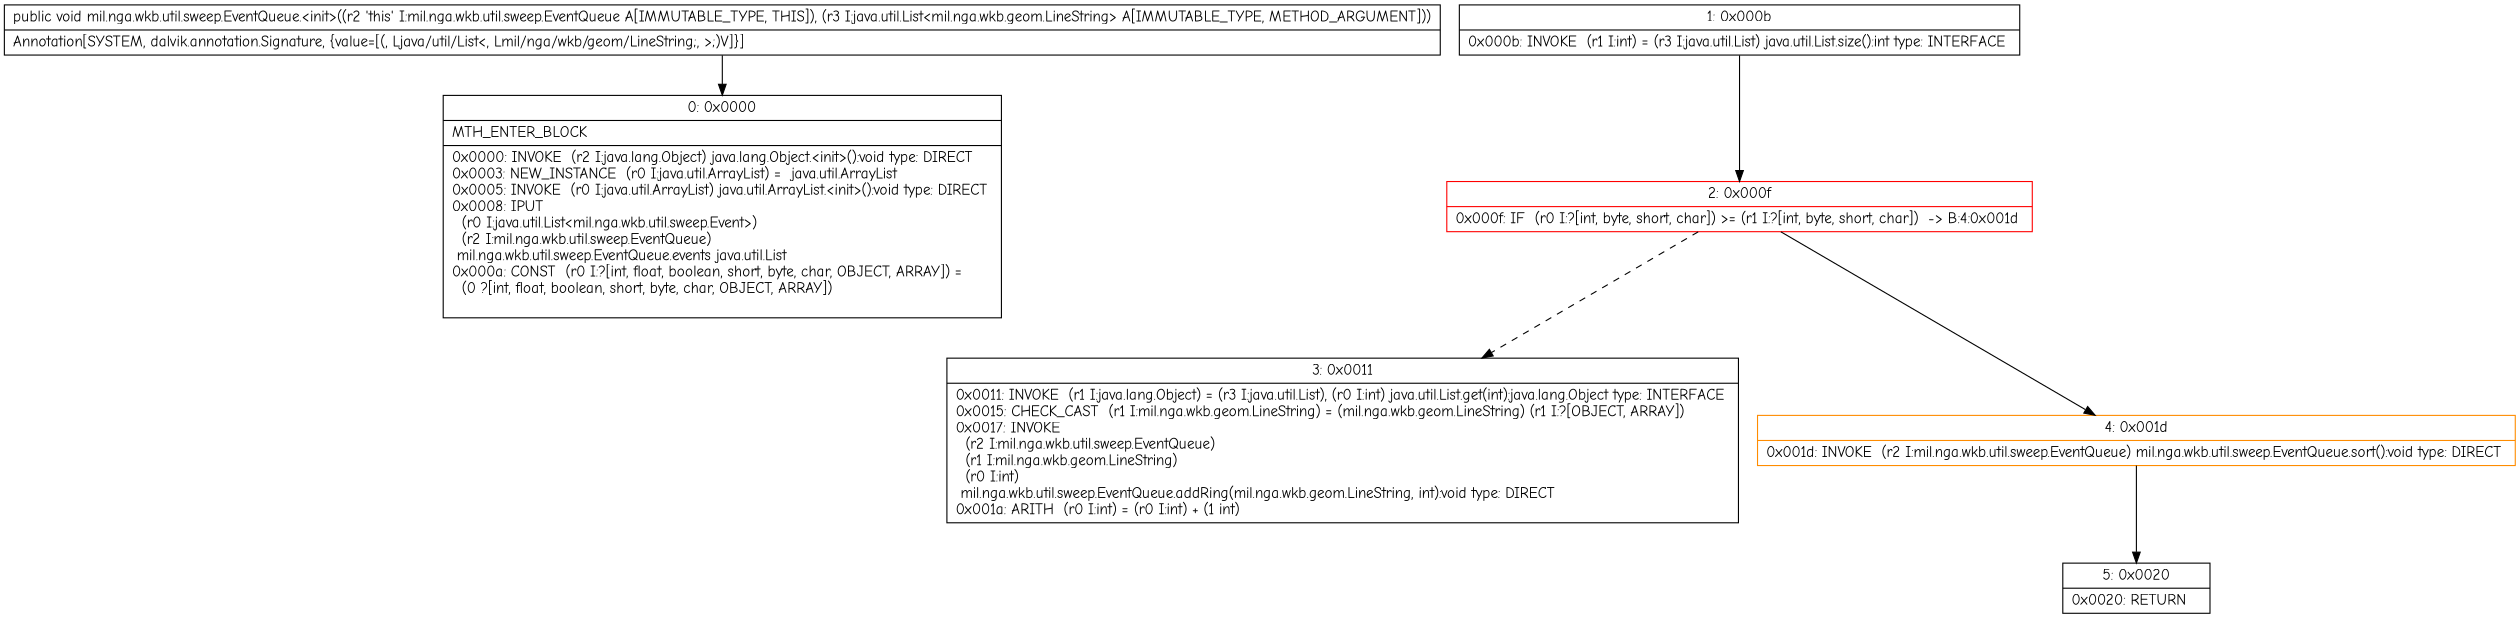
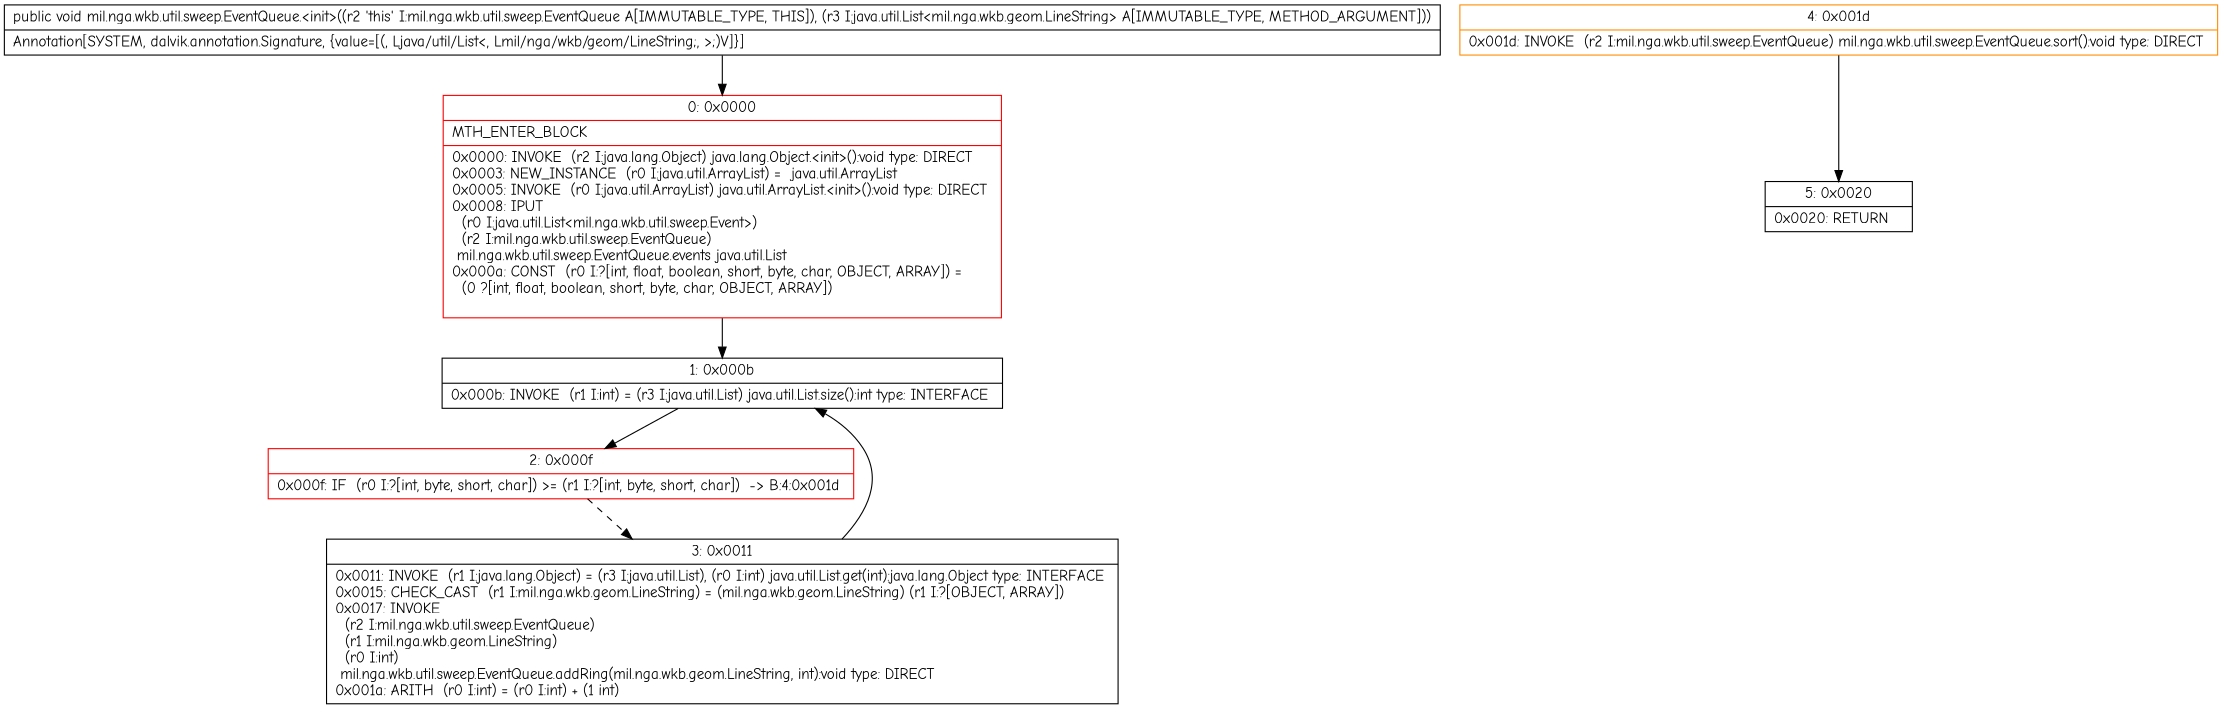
node "0: 0x0000": color black -> red
edge "2: 0x000f" -> "4: 0x001d": removed
edge "0: 0x0000" -> "1: 0x000b": added
edge "3: 0x0011" -> "1: 0x000b": added
